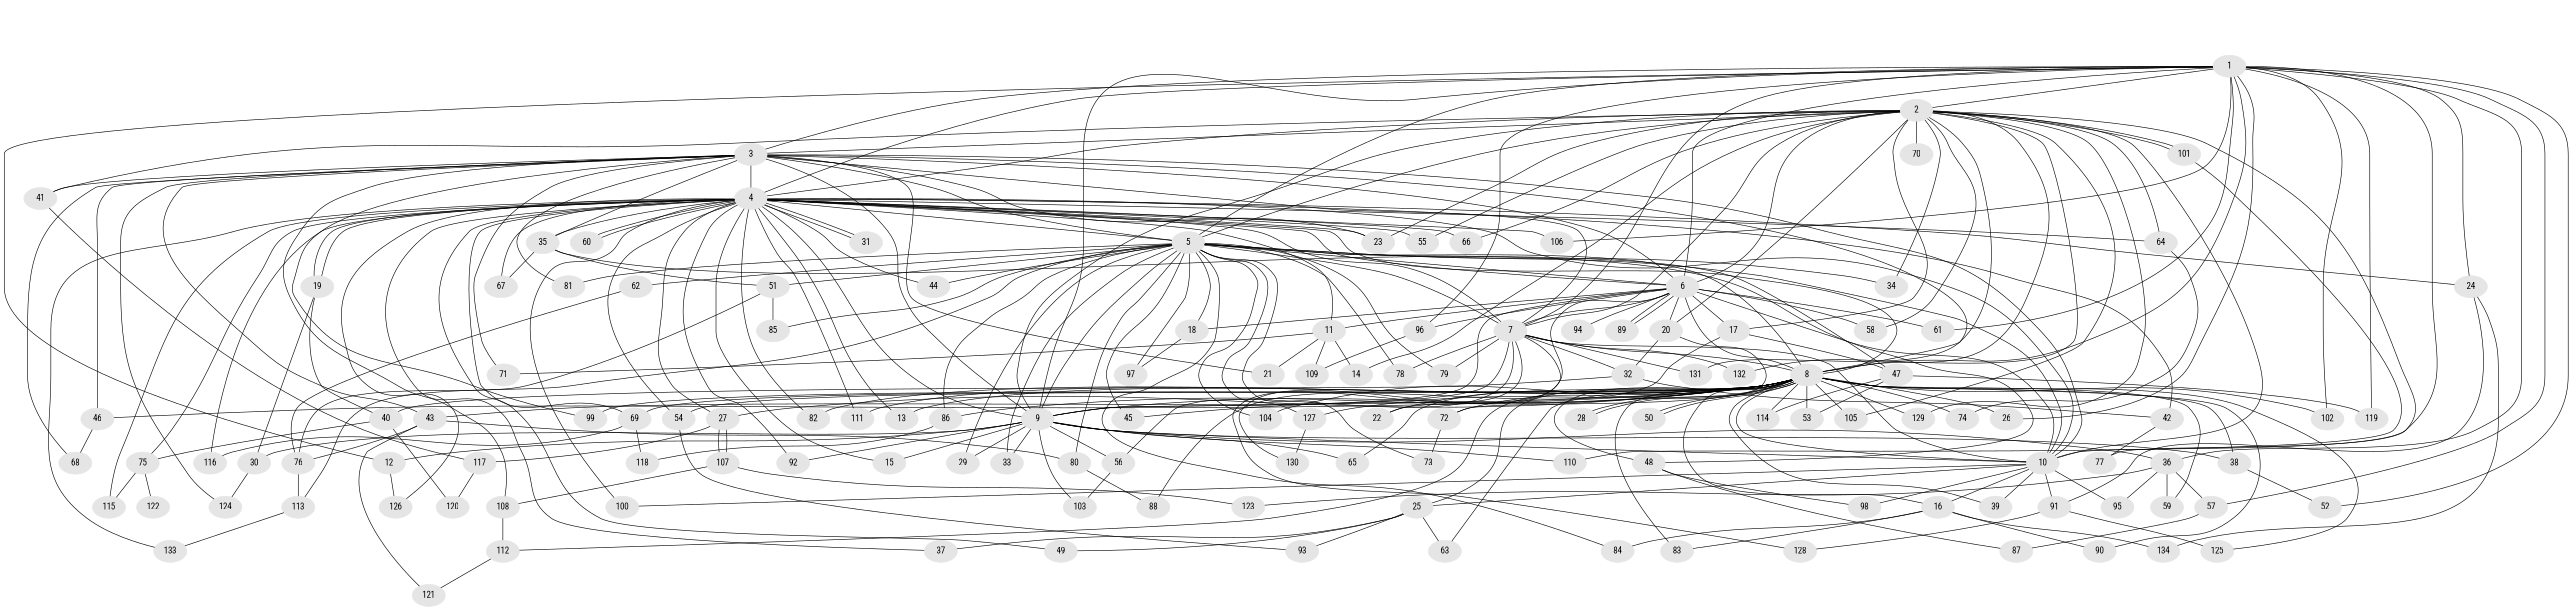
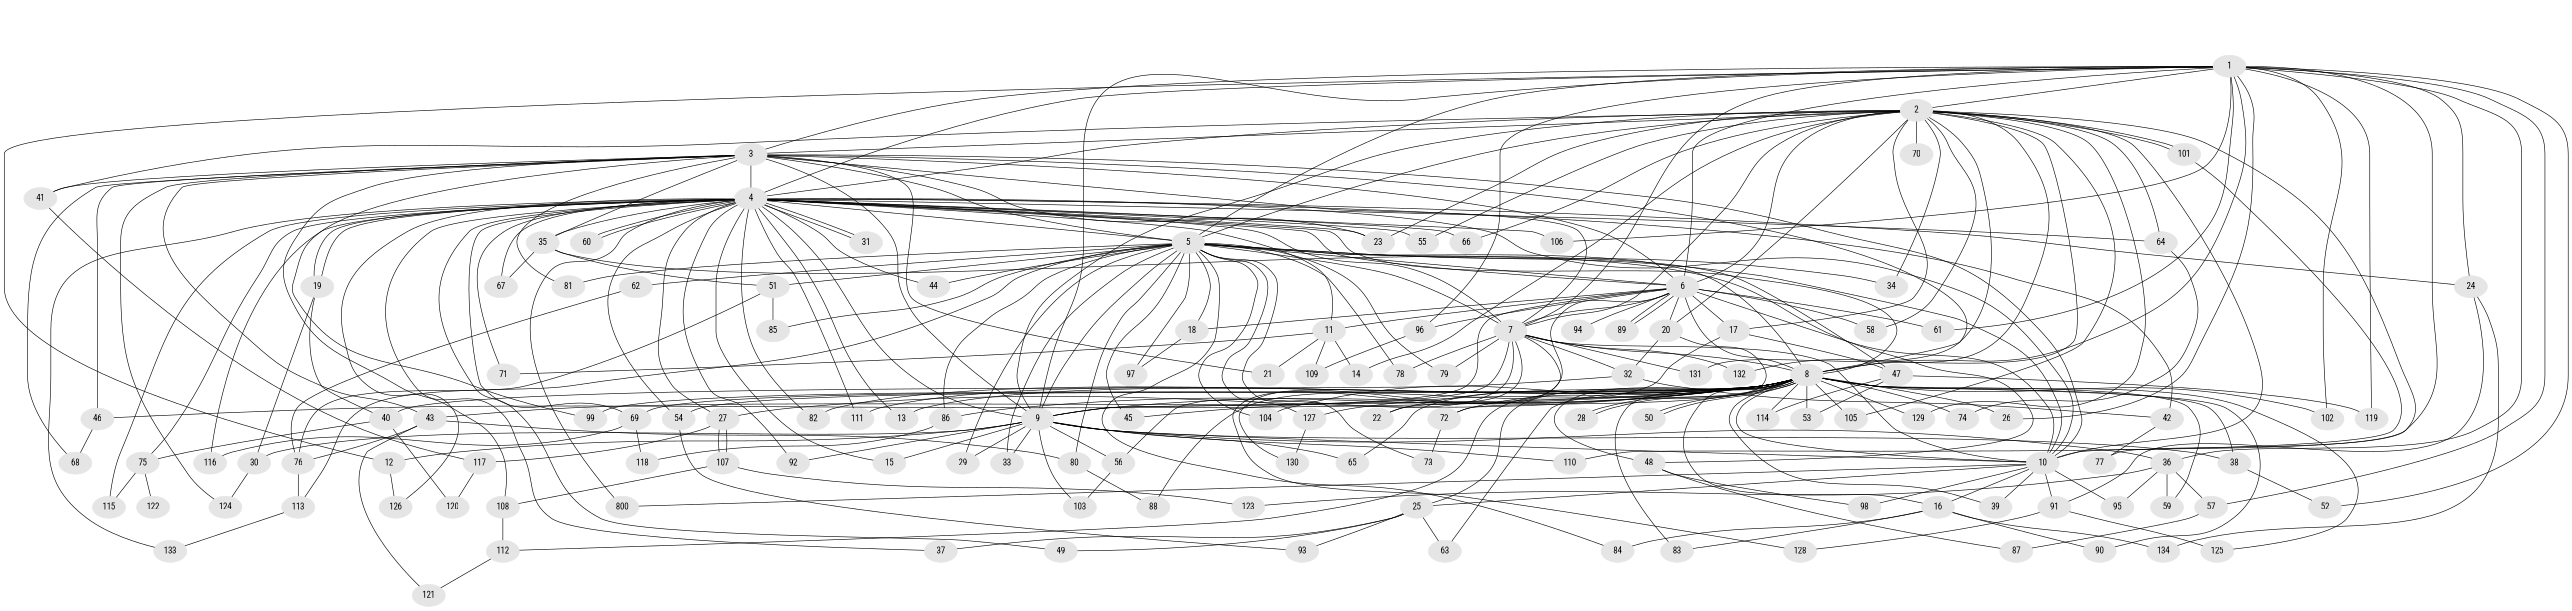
edge "3" -- "71": now "4" -- "71"
node "100": label "100" -> "800"
